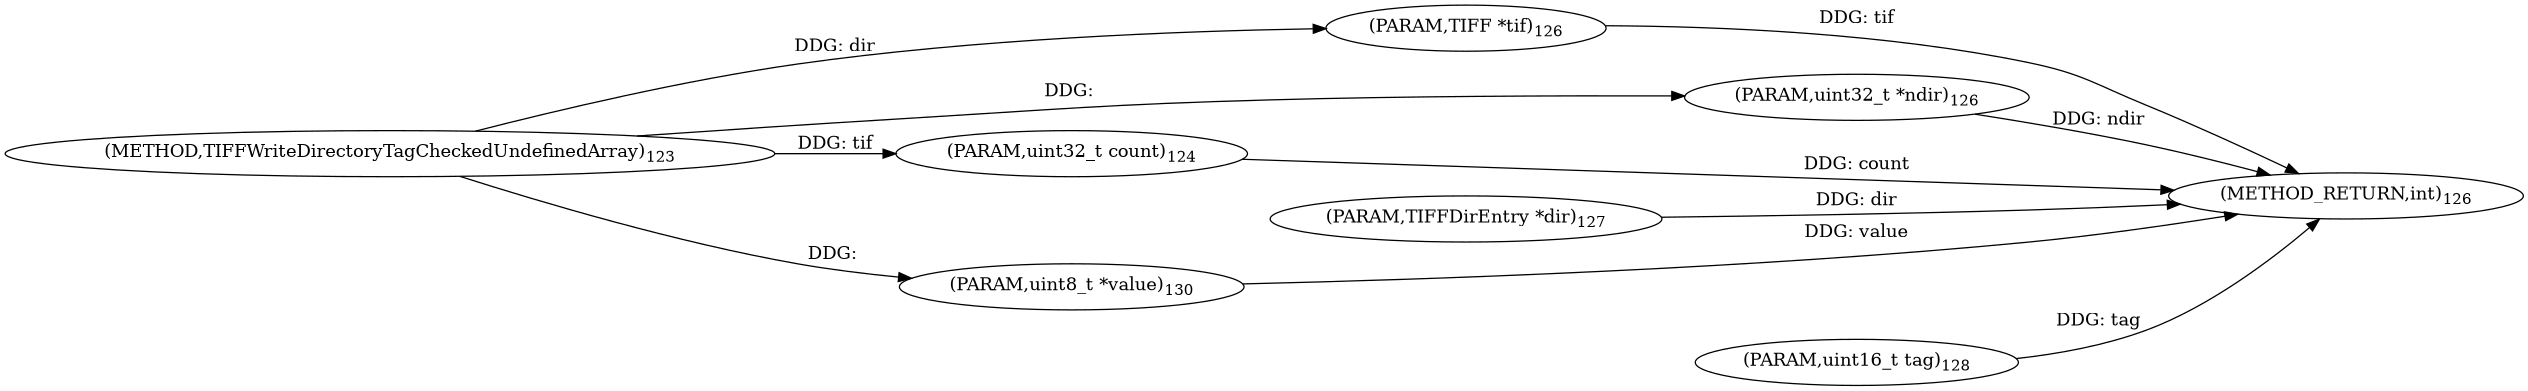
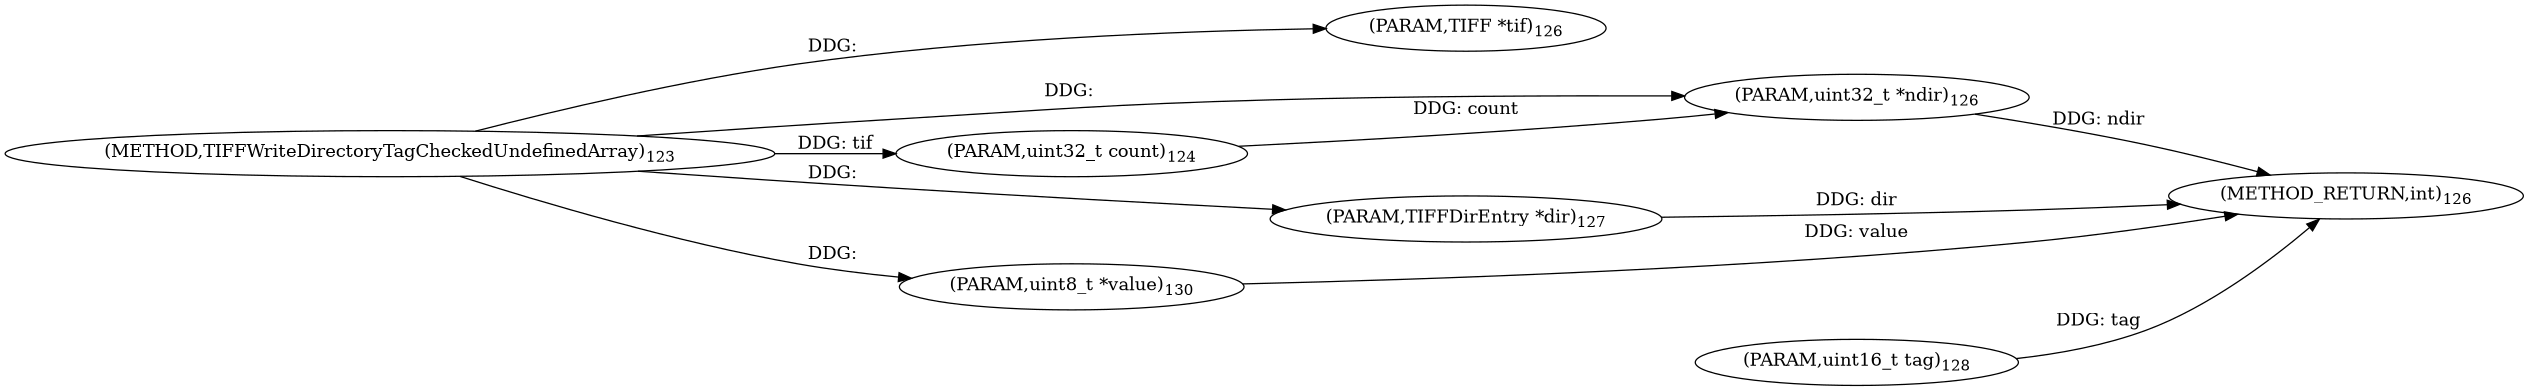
edge "(METHOD,TIFFWriteDirectoryTagCheckedUndefinedArray)" -> "(PARAM,TIFF *tif)": label "DDG: dir" -> "DDG: "
edge "(PARAM,TIFF *tif)" -> "(METHOD_RETURN,int)": removed, label "DDG: tif"
edge "(PARAM,uint32_t count)" -> "(METHOD_RETURN,int)": now "(PARAM,uint32_t count)" -> "(PARAM,uint32_t *ndir)"
edge "(METHOD,TIFFWriteDirectoryTagCheckedUndefinedArray)" -> "(PARAM,TIFFDirEntry *dir)": added, label "DDG:"
